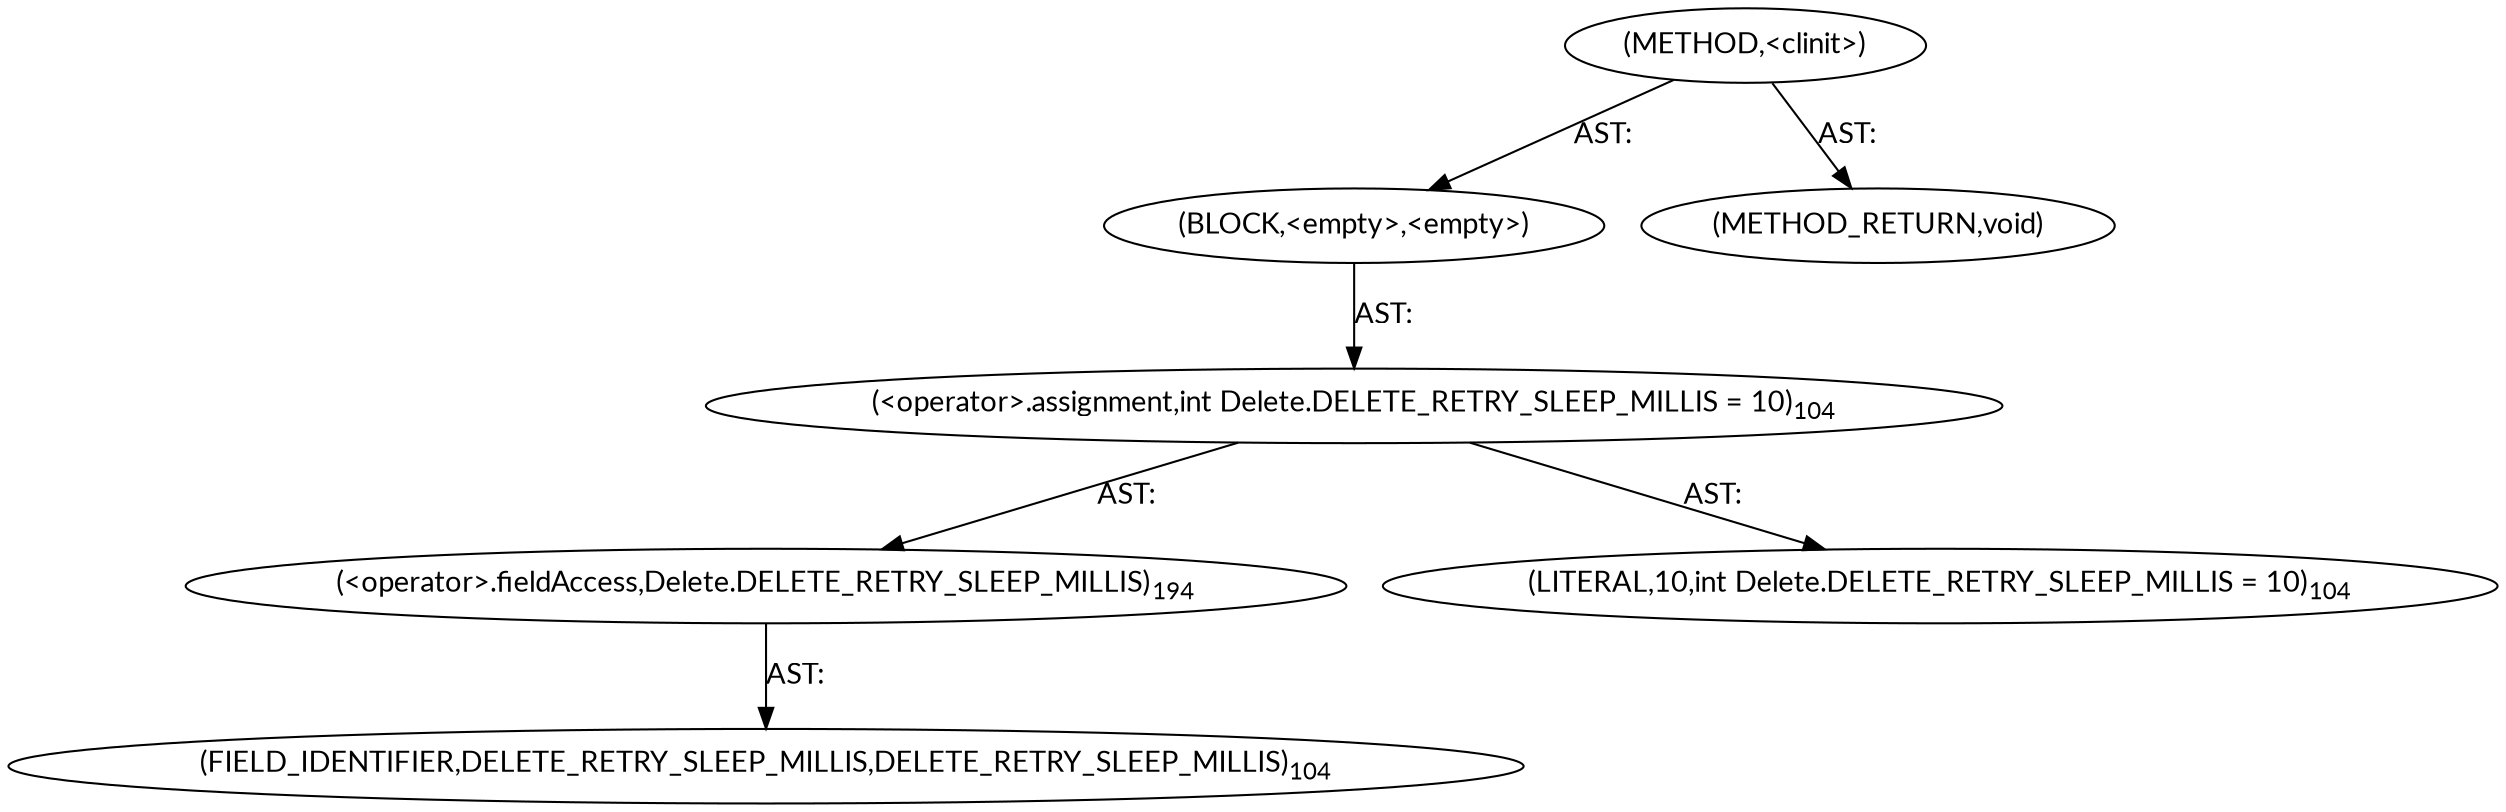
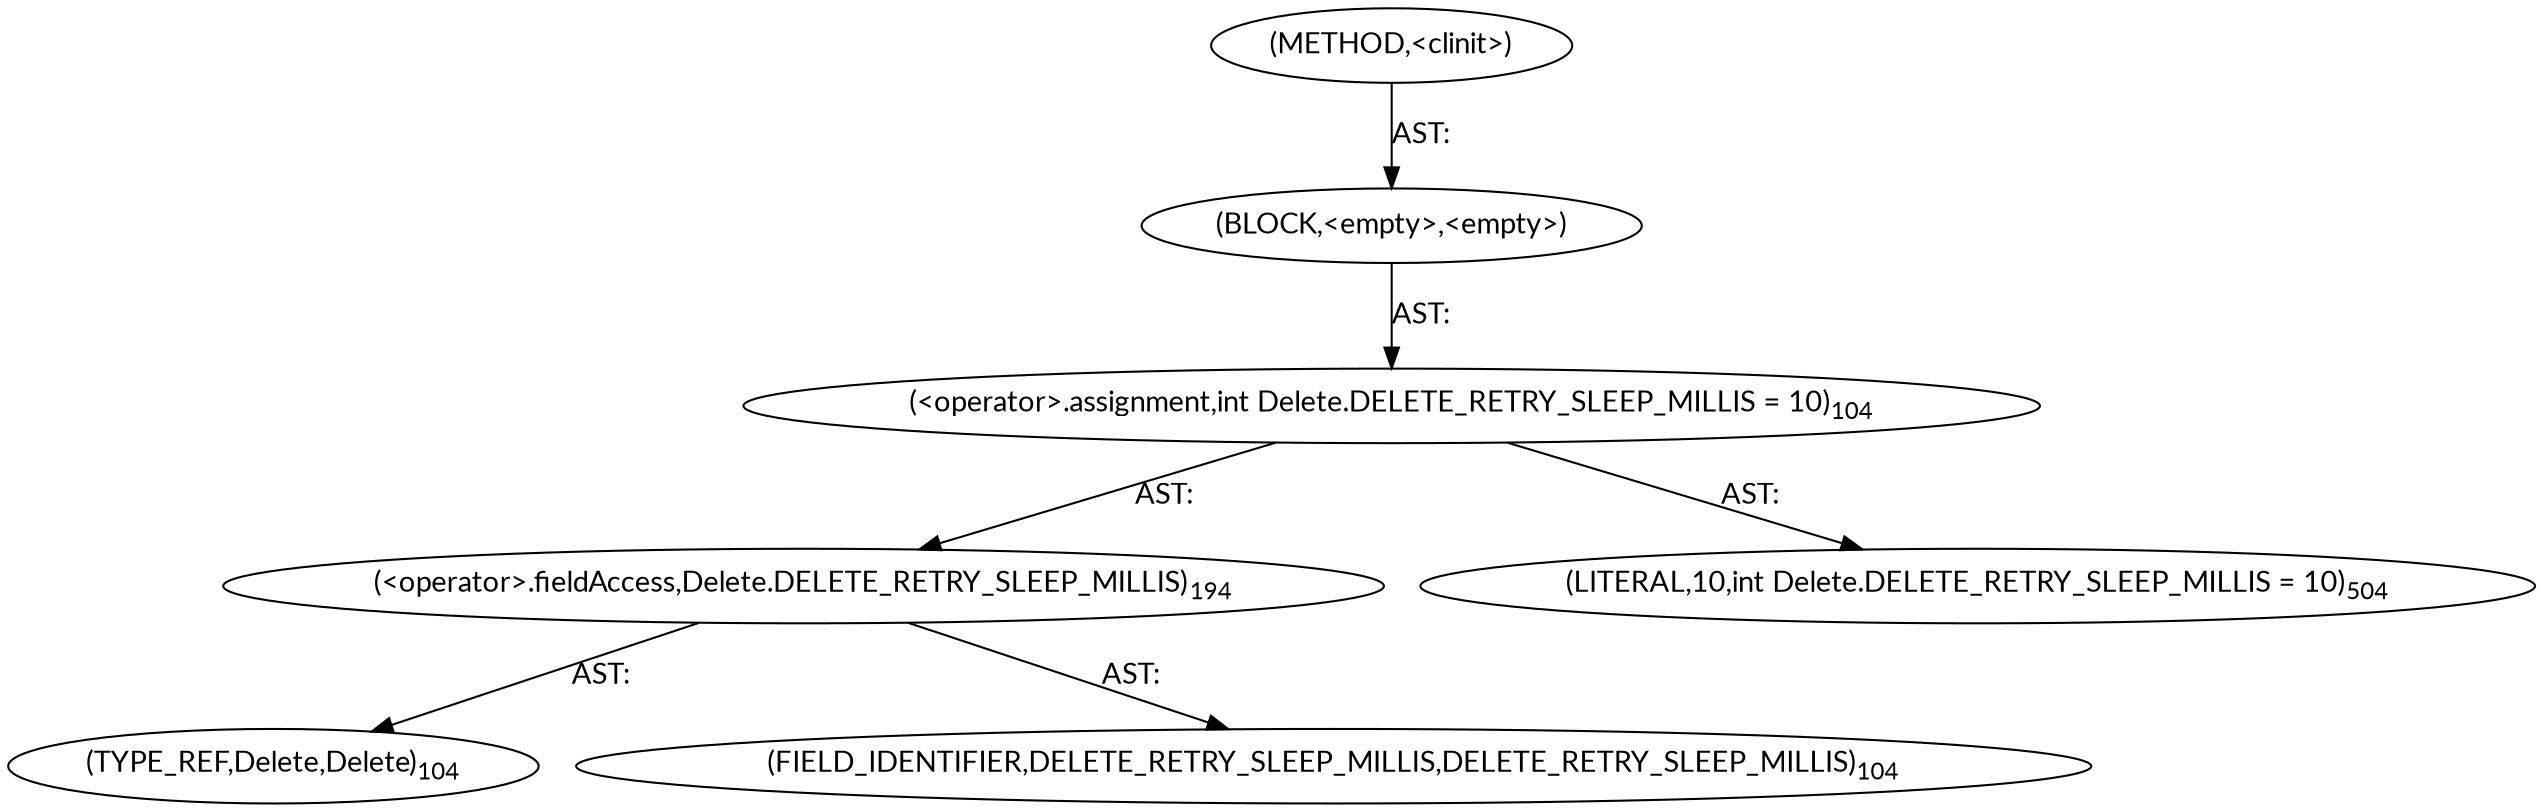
node "(METHOD_RETURN,void)": removed
node "(LITERAL,10,int Delete.DELETE_RETRY_SLEEP_MILLIS = 10)": text "104" -> "504"
node "(TYPE_REF,Delete,Delete)": added
